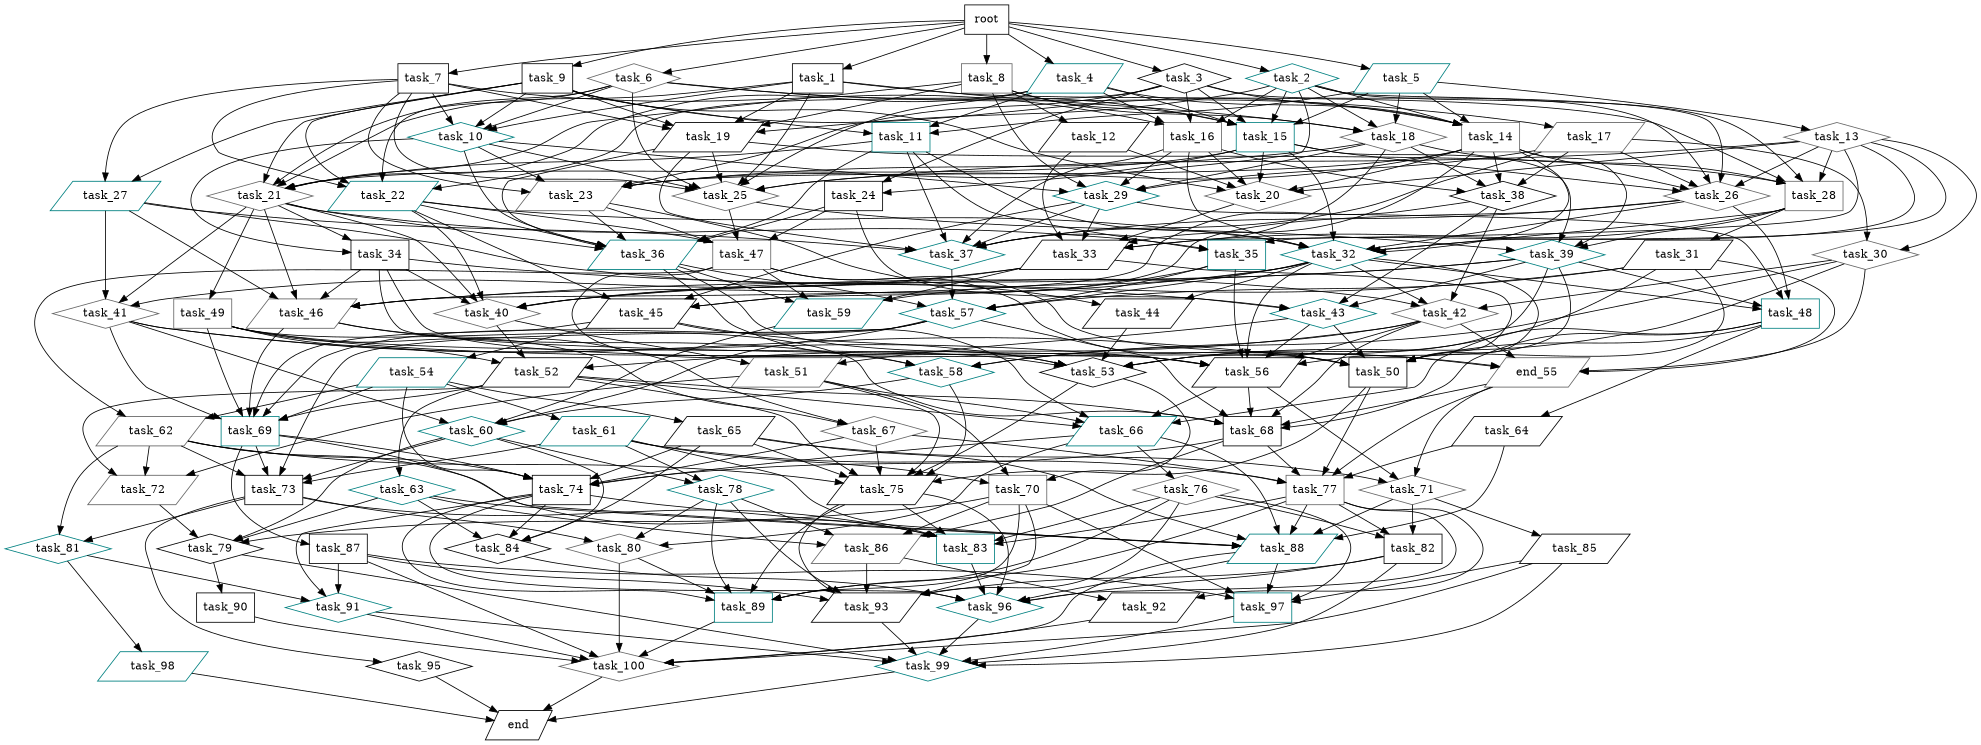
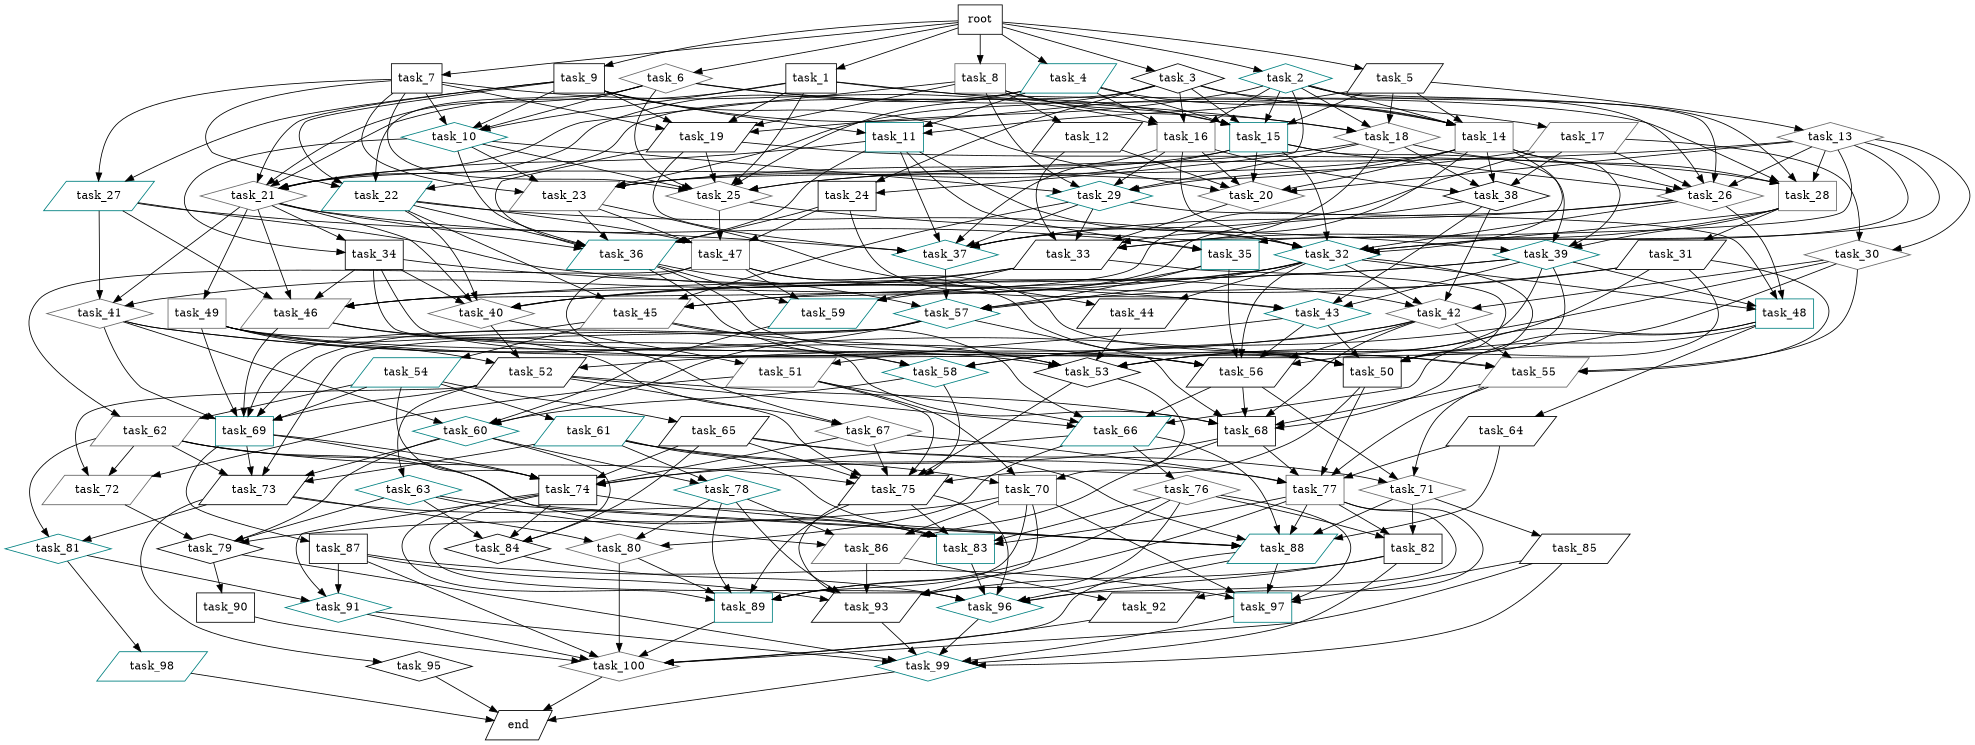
node "task_5": color teal -> black
node "task_45": color black -> gray40
node "end_55": label "end_55" -> "task_55"
node "task_73": shape box -> parallelogram
